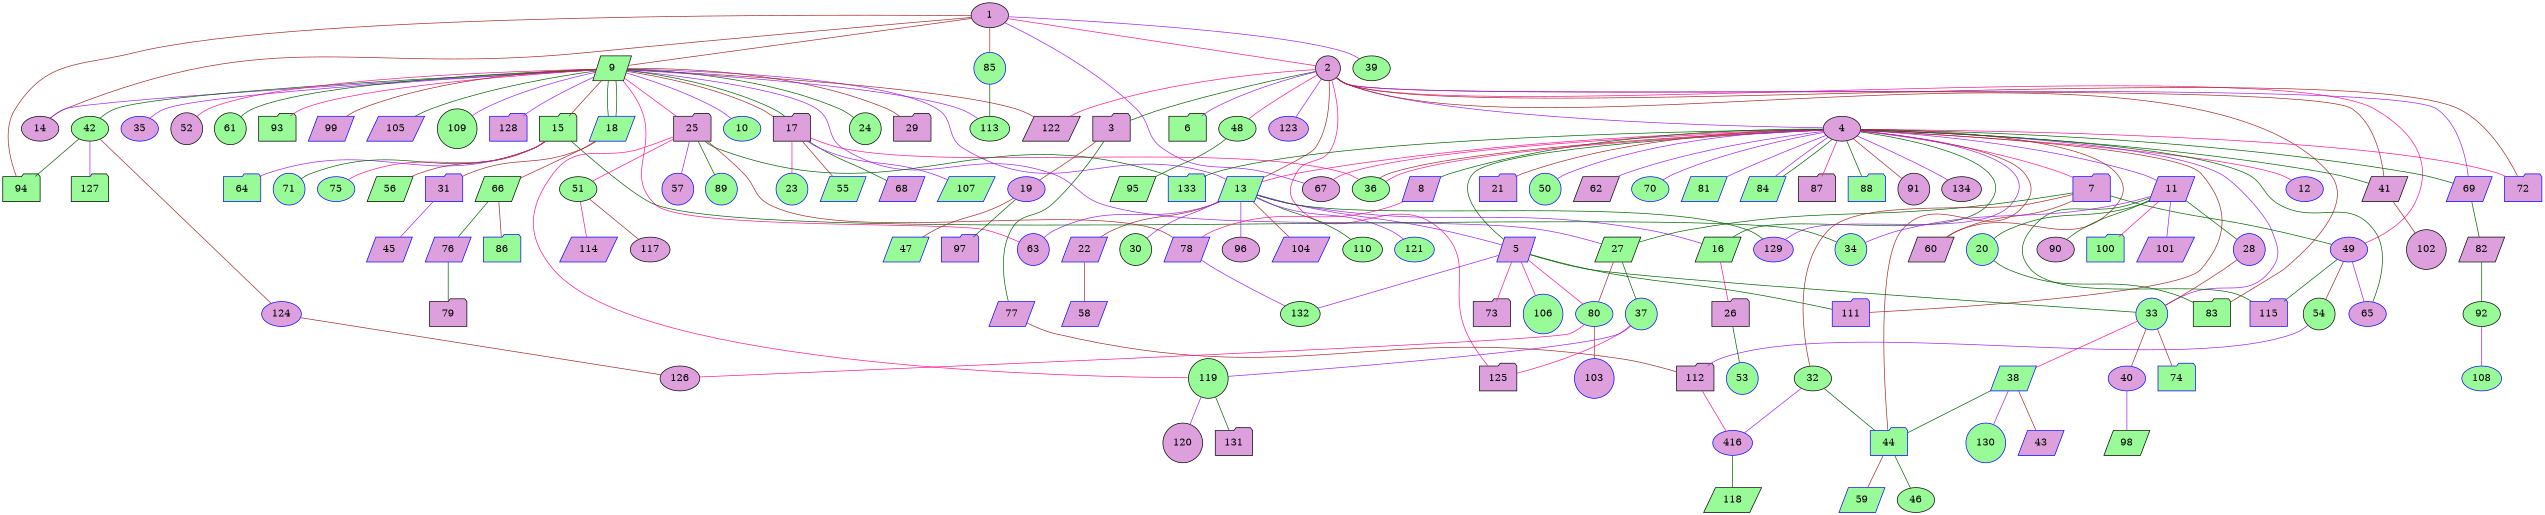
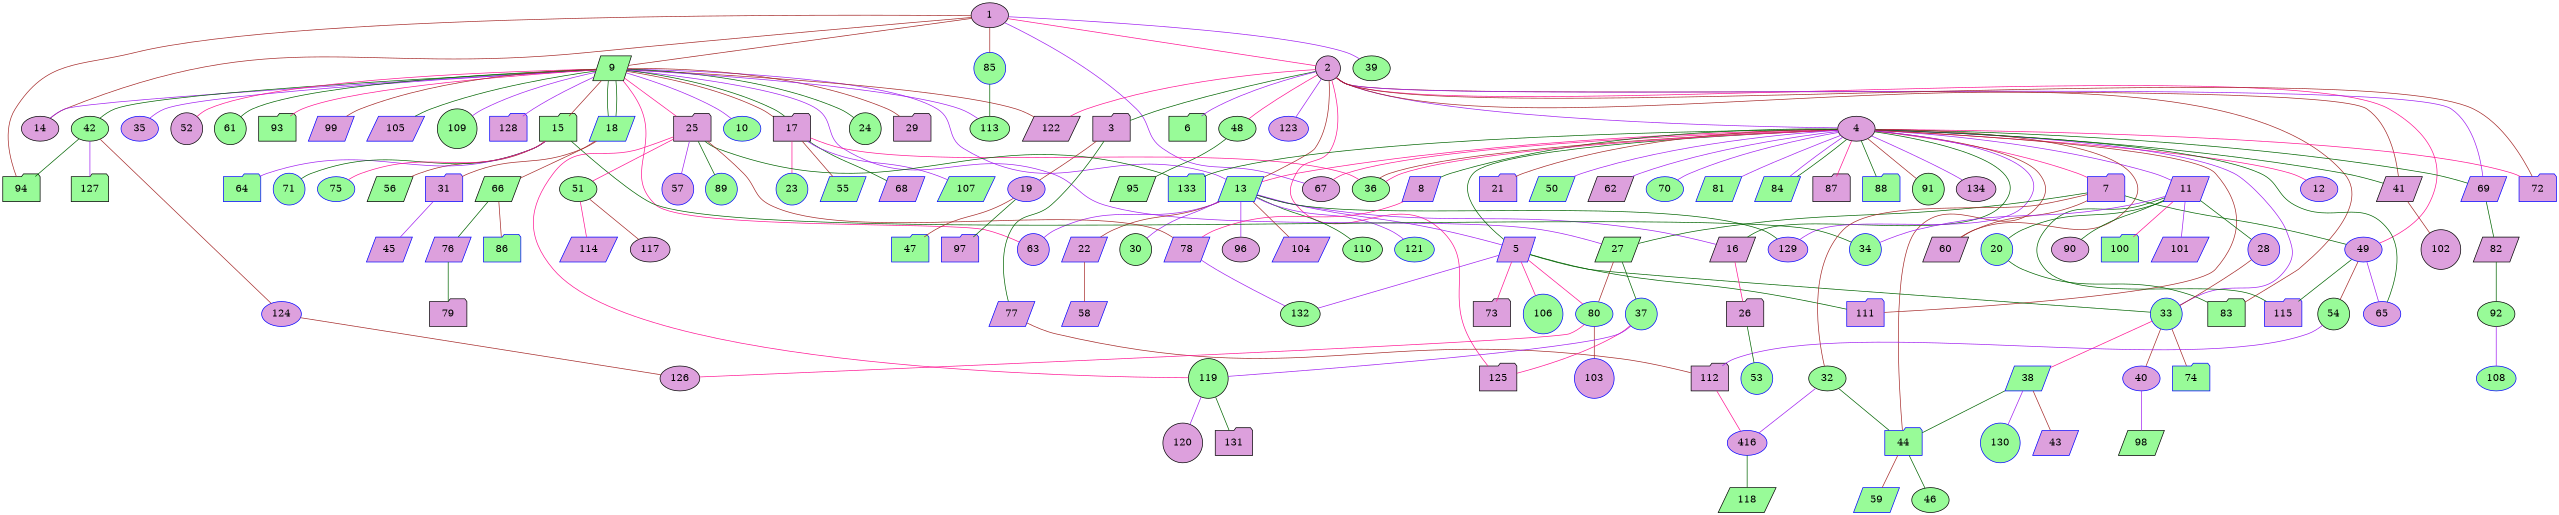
node "50": shape circle -> parallelogram
node "91": fillcolor plum -> palegreen
node "47": shape parallelogram -> folder
node "16": fillcolor palegreen -> plum
